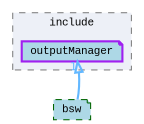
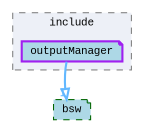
edge "bsw" -> "outputManager": reversed
